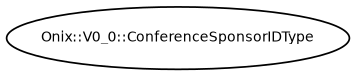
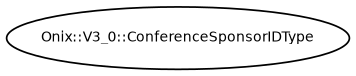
node "Onix::V0_0::ConferenceSponsorIDType": label "Onix::V0_0::ConferenceSponsorIDType" -> "Onix::V3_0::ConferenceSponsorIDType"
